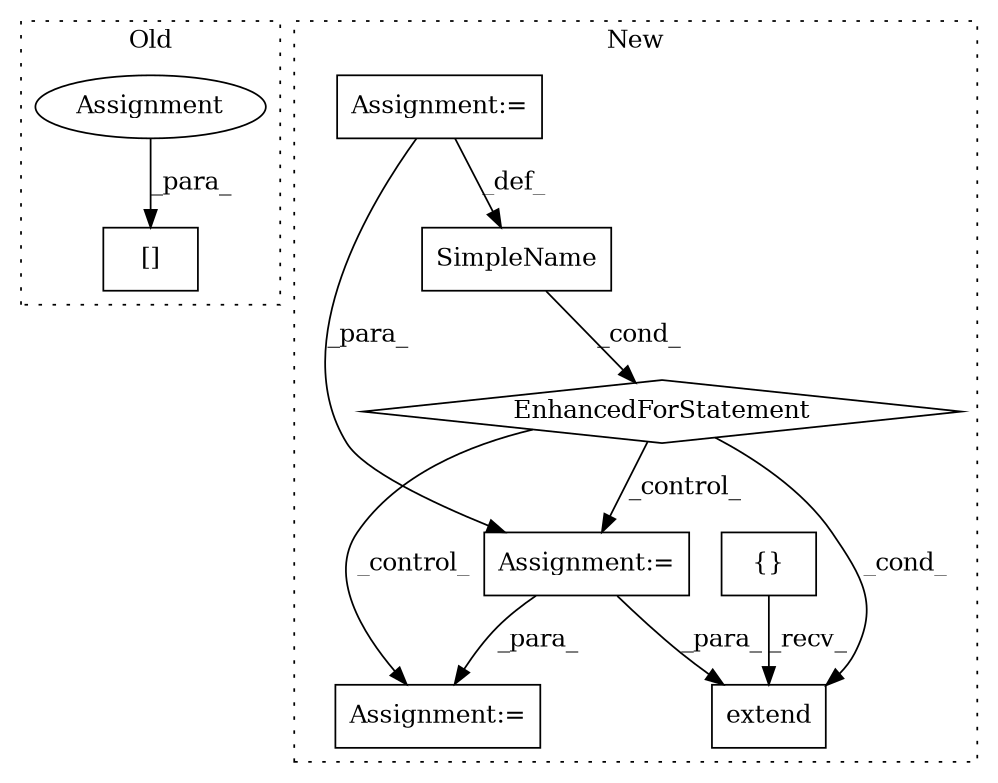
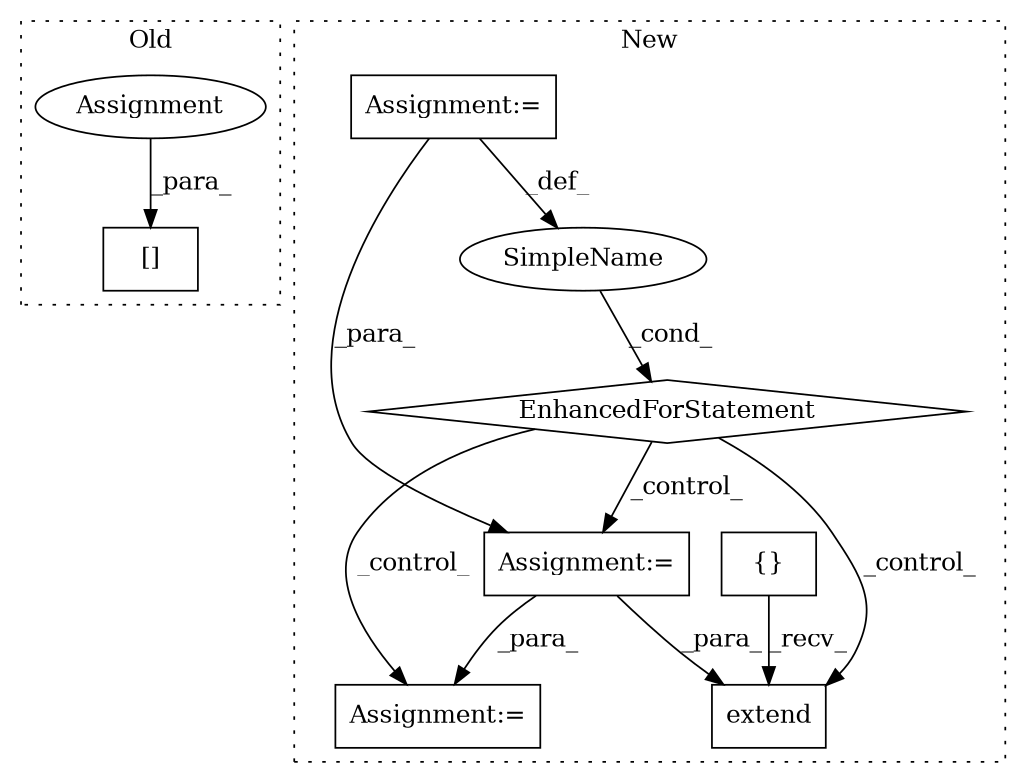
node "SimpleName": shape box -> ellipse
edge "EnhancedForStatement" -> "extend": label "_cond_" -> "_control_"
